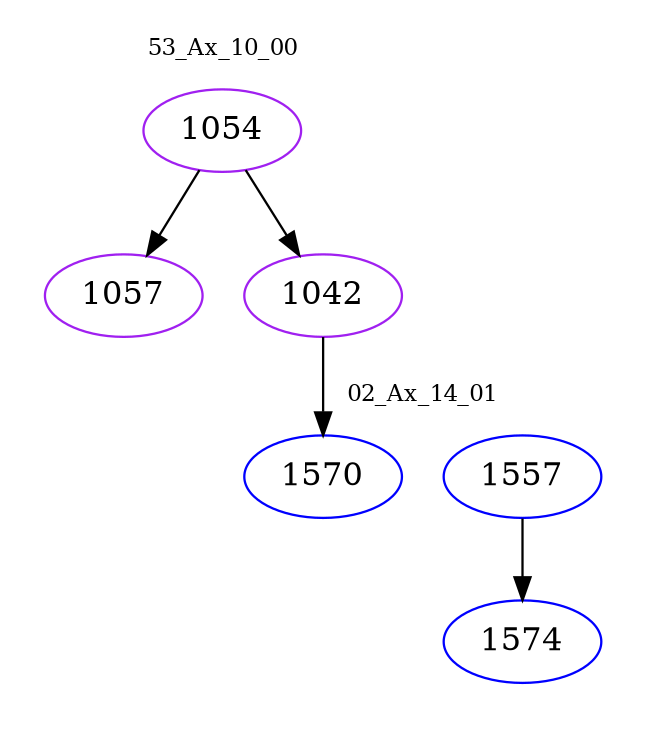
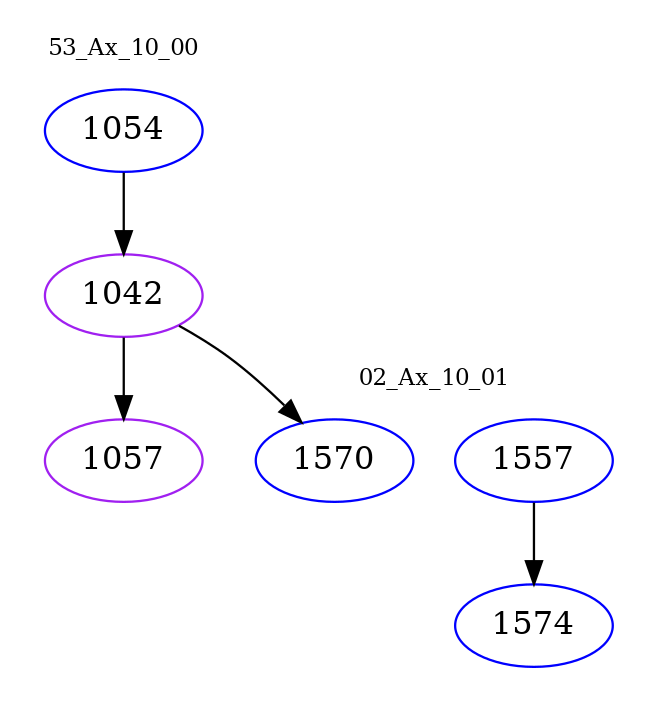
node "1054": color purple -> blue
edge "1054" -> "1057": now "1042" -> "1057"
cluster "02_Ax_14_01": label "02_Ax_14_01" -> "02_Ax_10_01"
